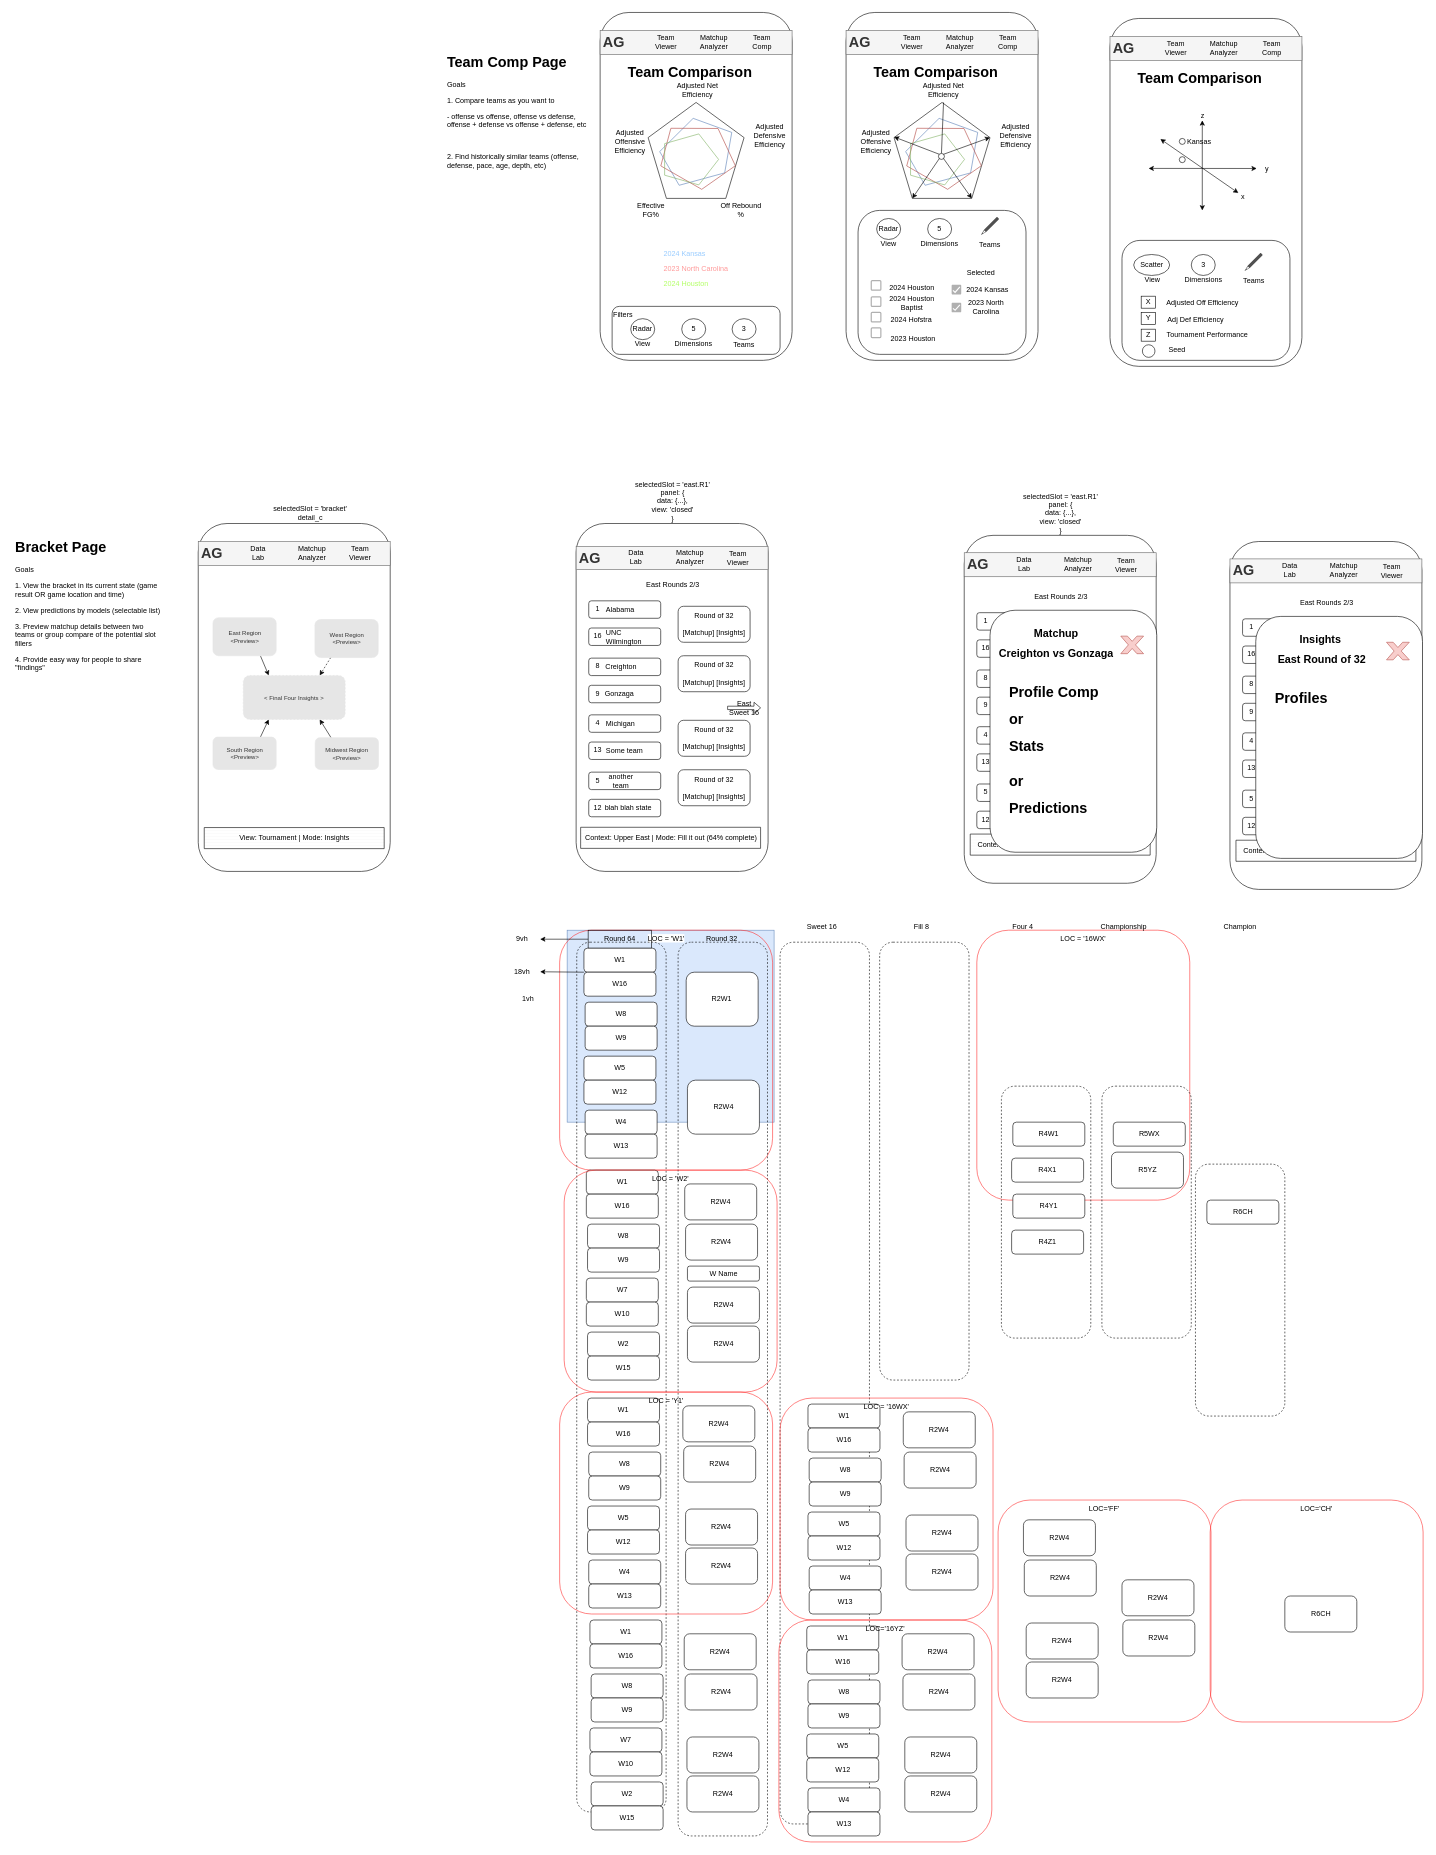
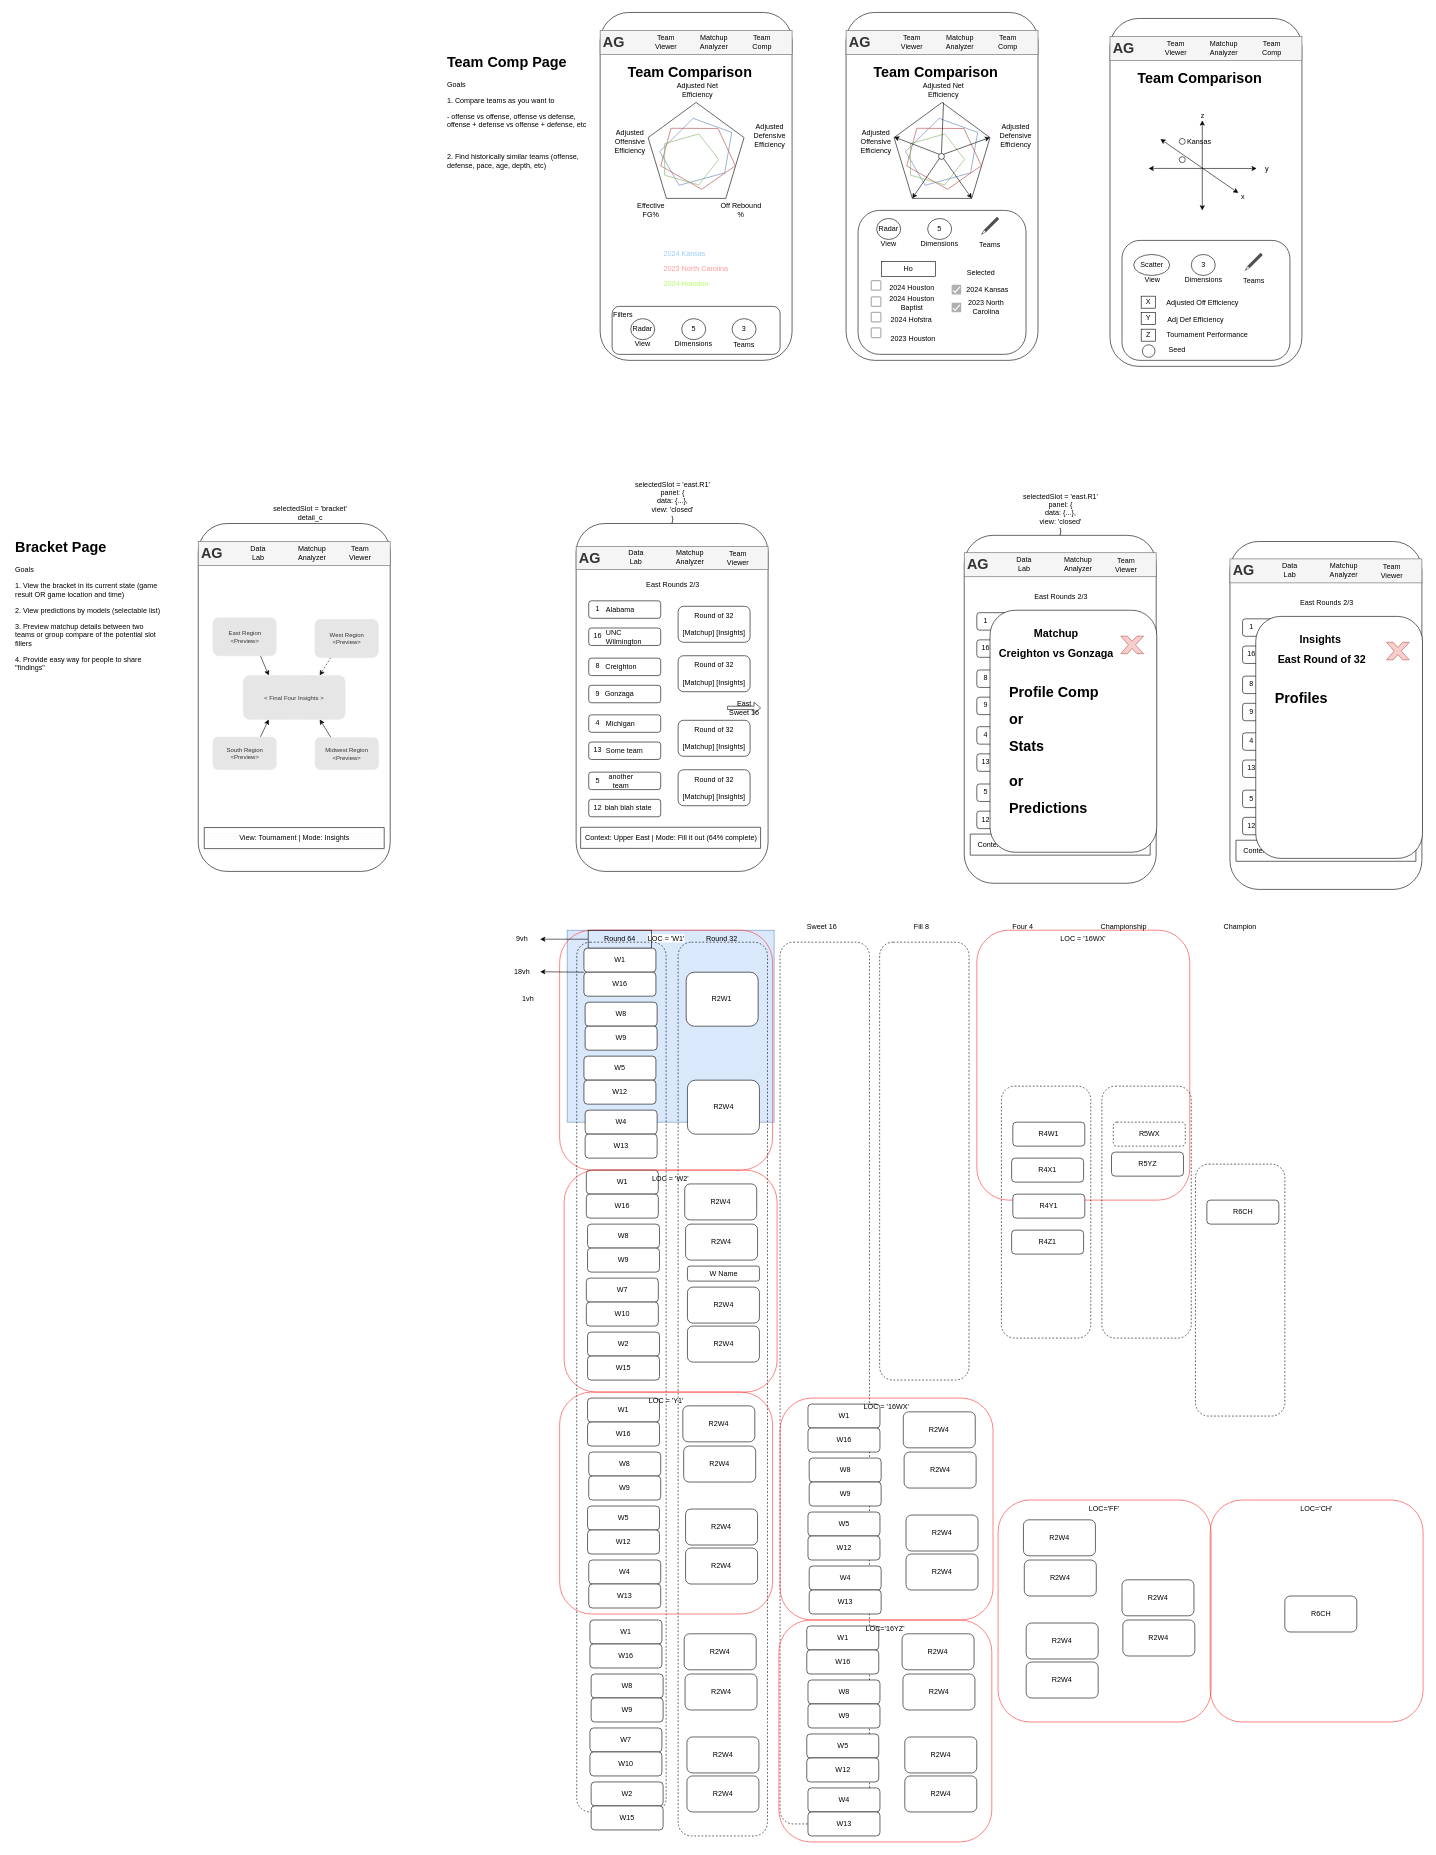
node "Ho": added
node "R5WX": style solid -> dashed
node "R5YZ": size 72x36 -> 72x24
